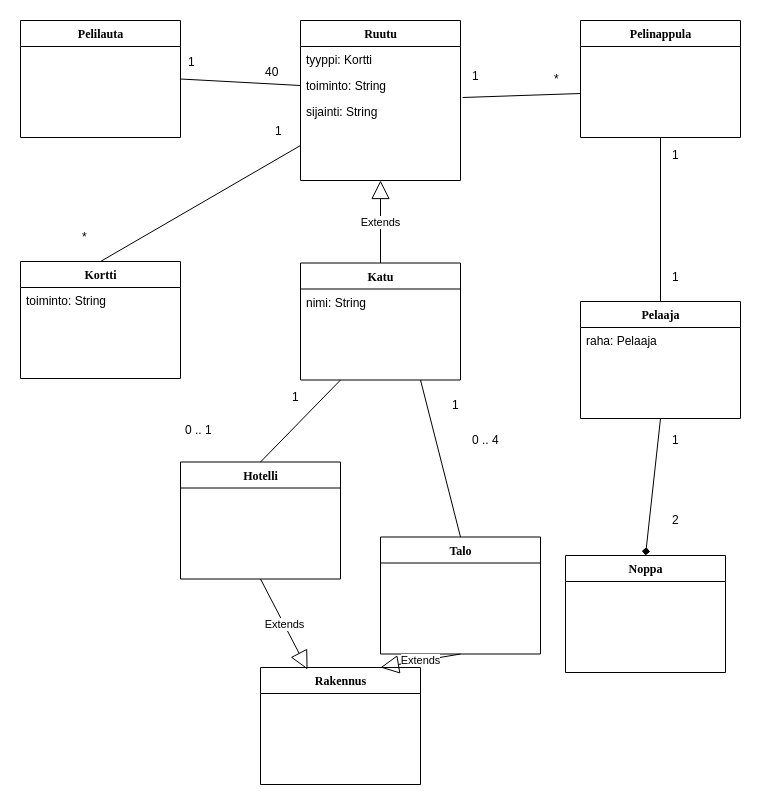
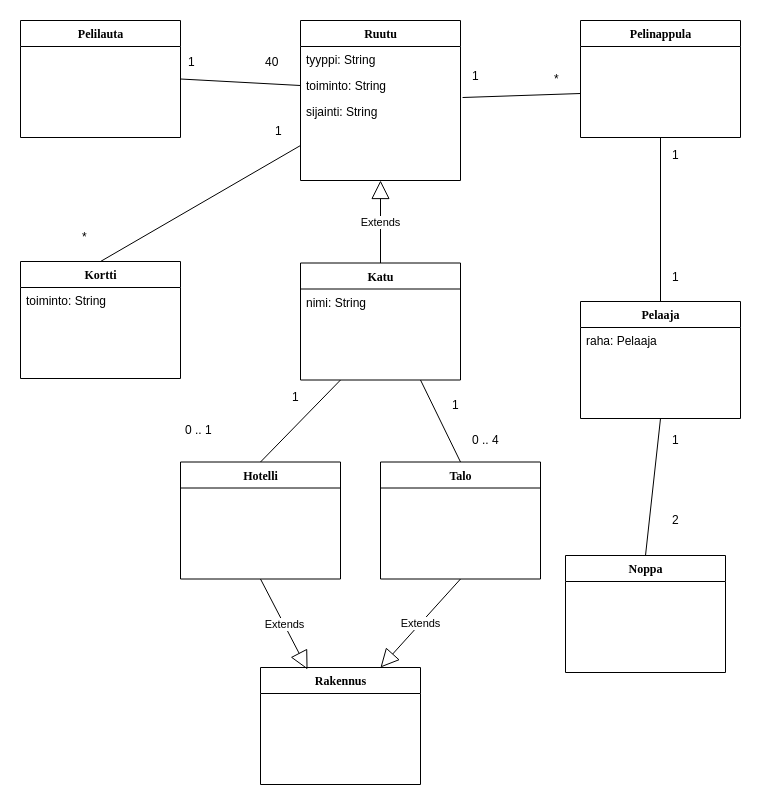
node "tyyppi: Kortti": label "tyyppi: Kortti" -> "tyyppi: String"
node "40": moved (279, 73) -> (279, 63)
edge "Pelaaja" -> "Noppa": arrowhead diamond -> none
node "Talo": moved (461, 596) -> (461, 521)
